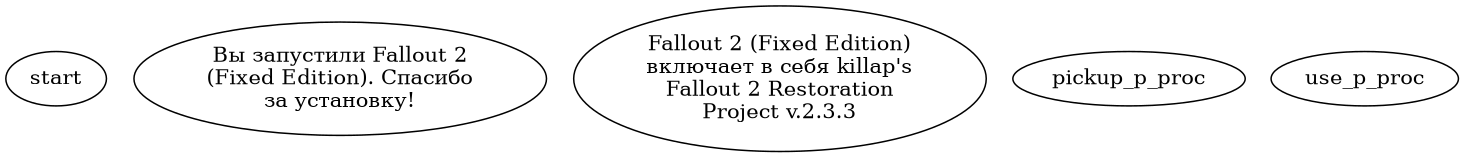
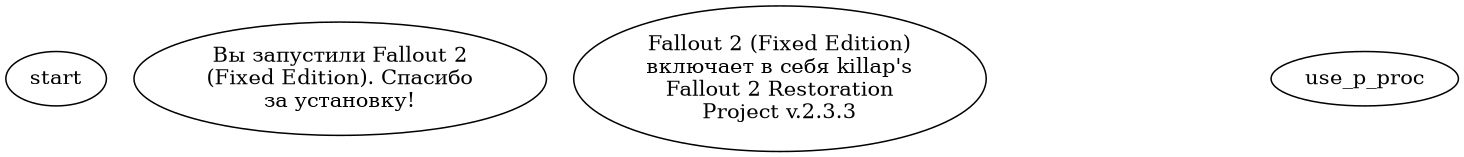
node "pickup_p_proc": removed
